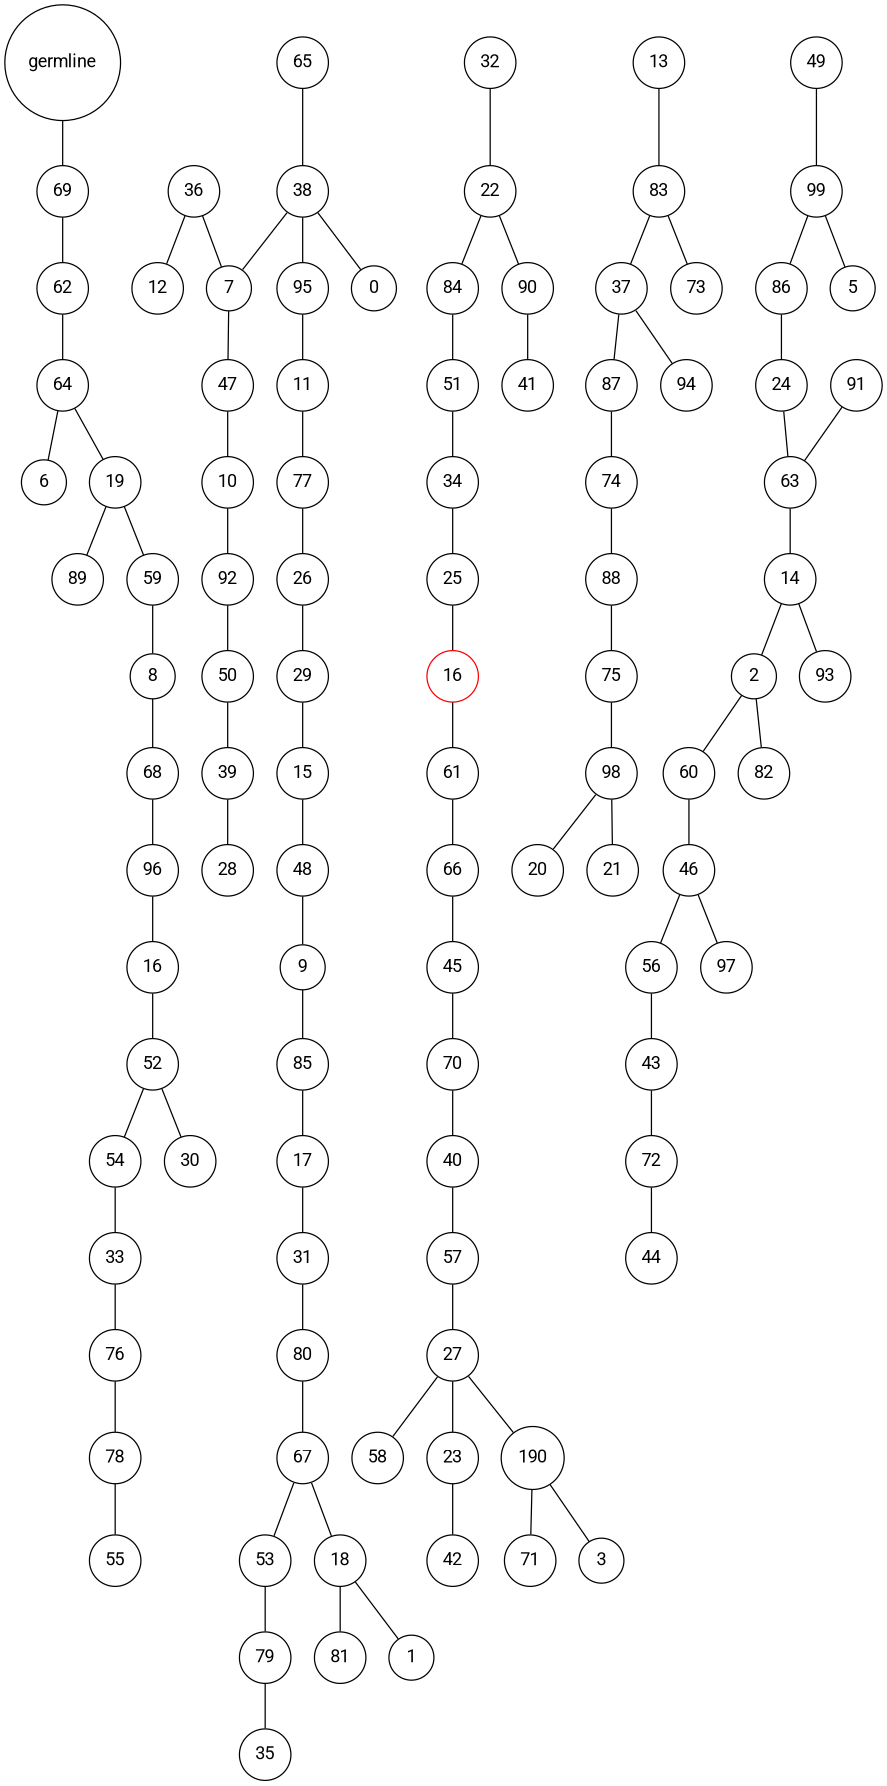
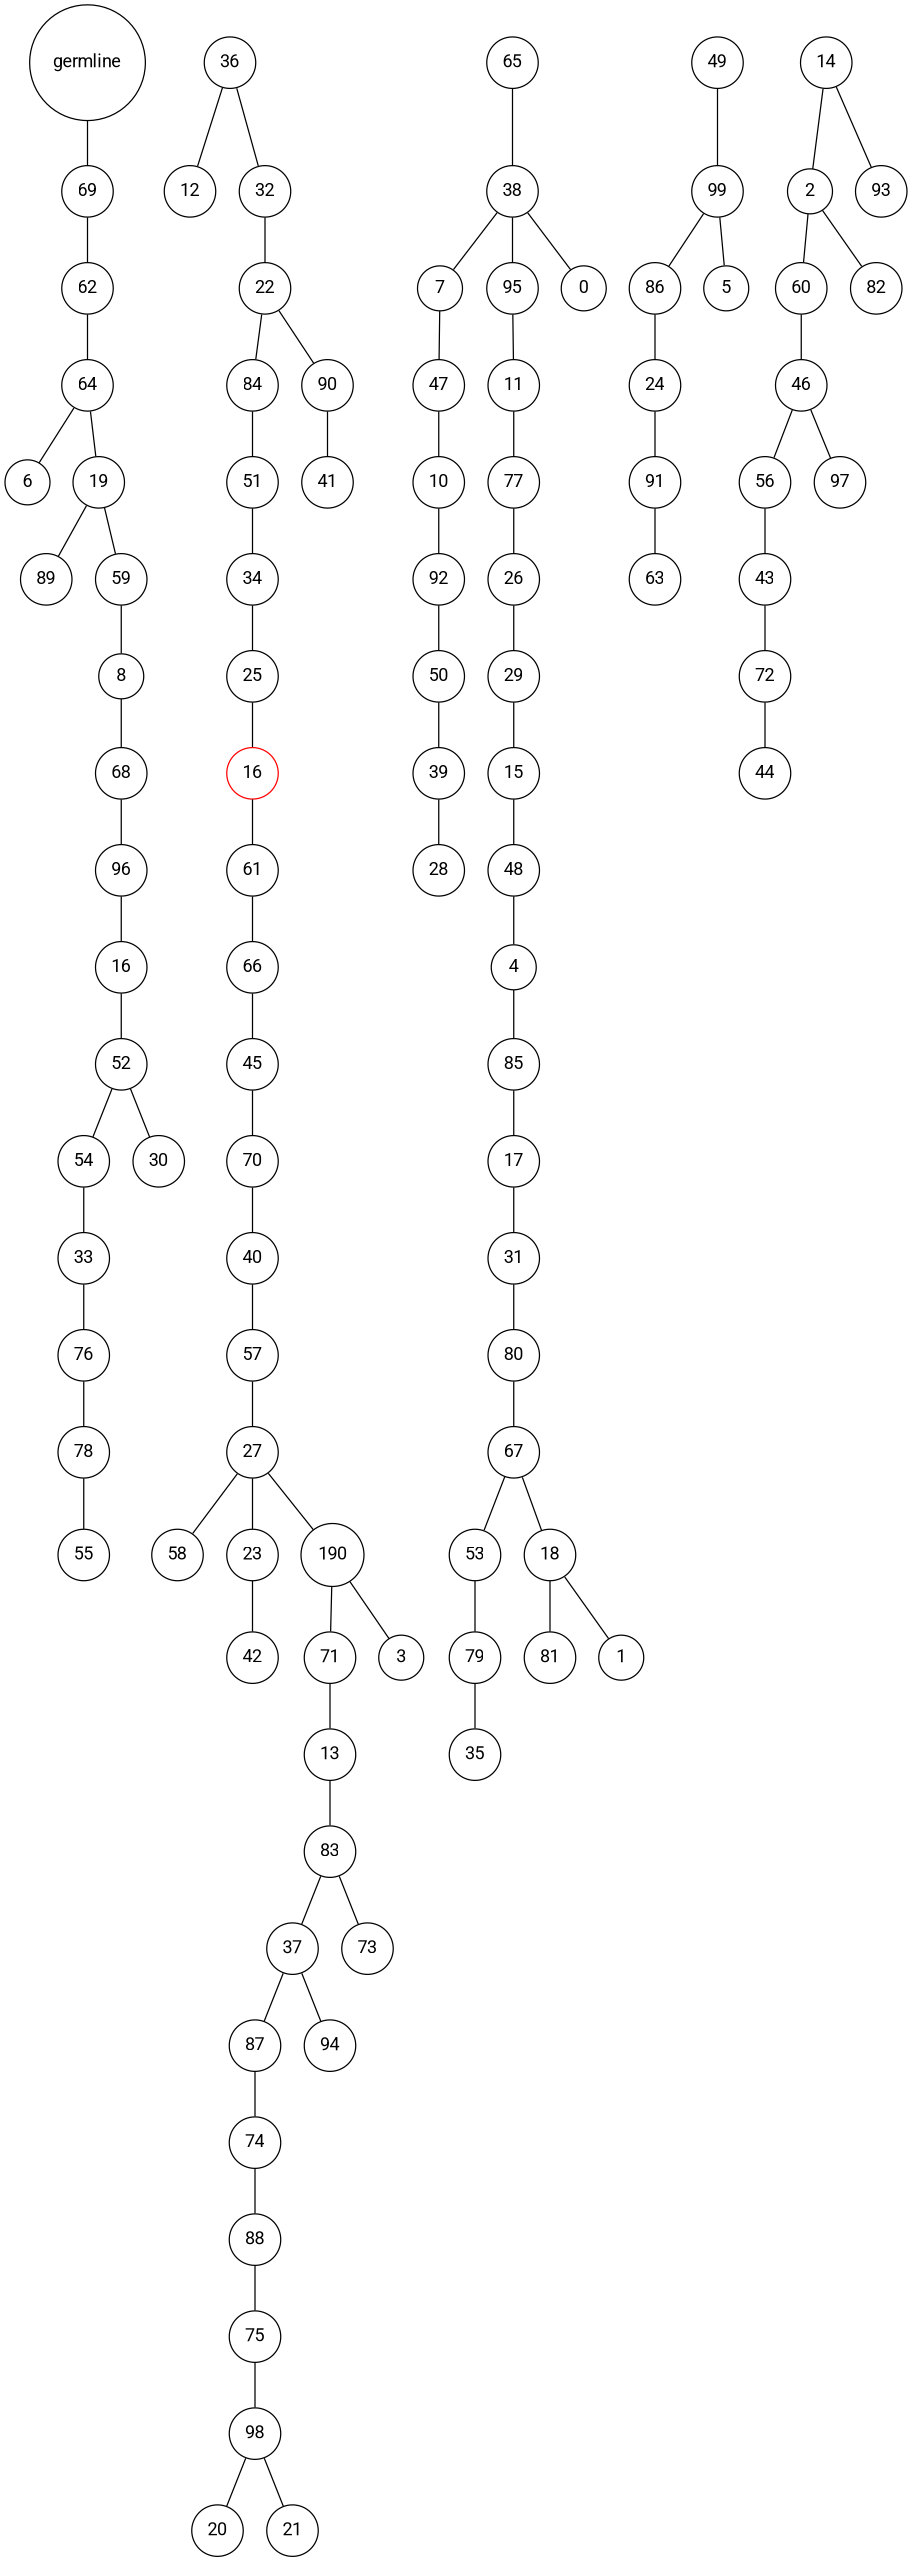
edge "36" -- "7": now "36" -- "32"
edge "24" -- "63": now "24" -- "91"
edge "63" -- "14": removed
node "9": label "9" -> "4"
edge "71" -- "13": added
